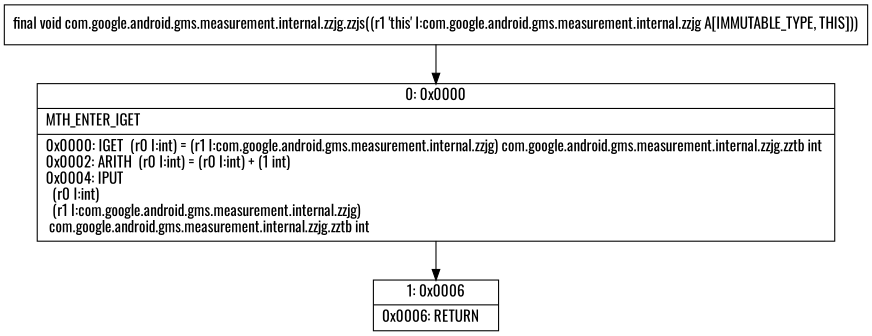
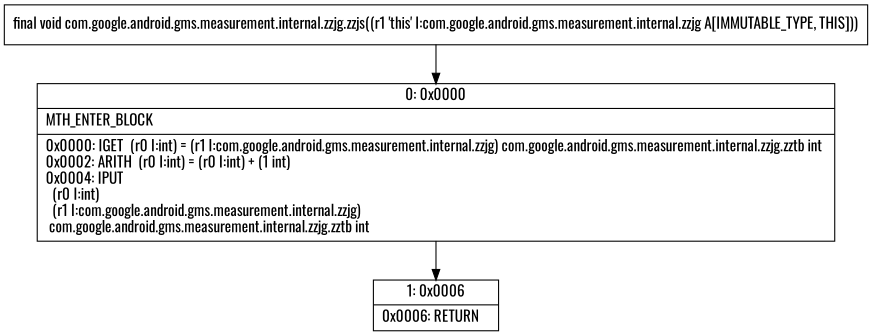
node "0: 0x0000": text "MTH_ENTER_IGET" -> "MTH_ENTER_BLOCK"
